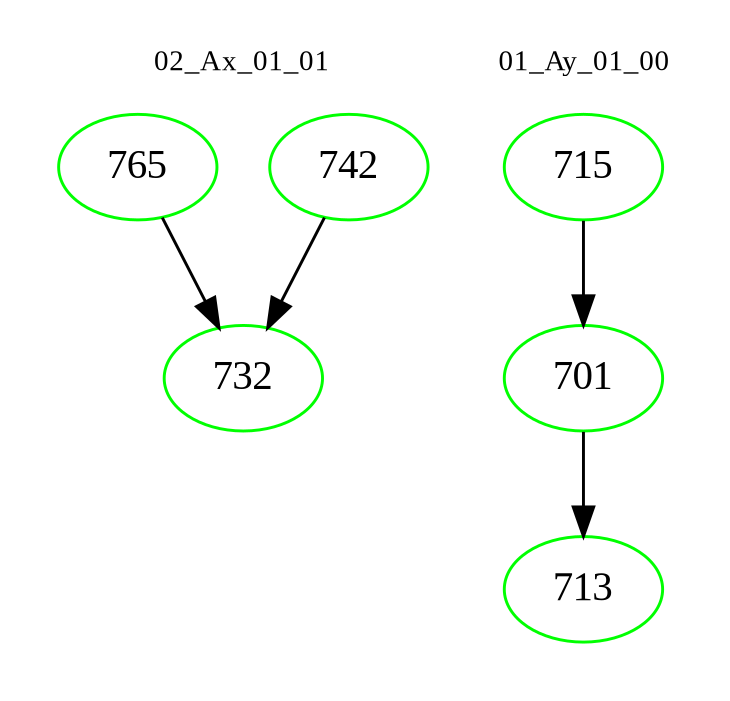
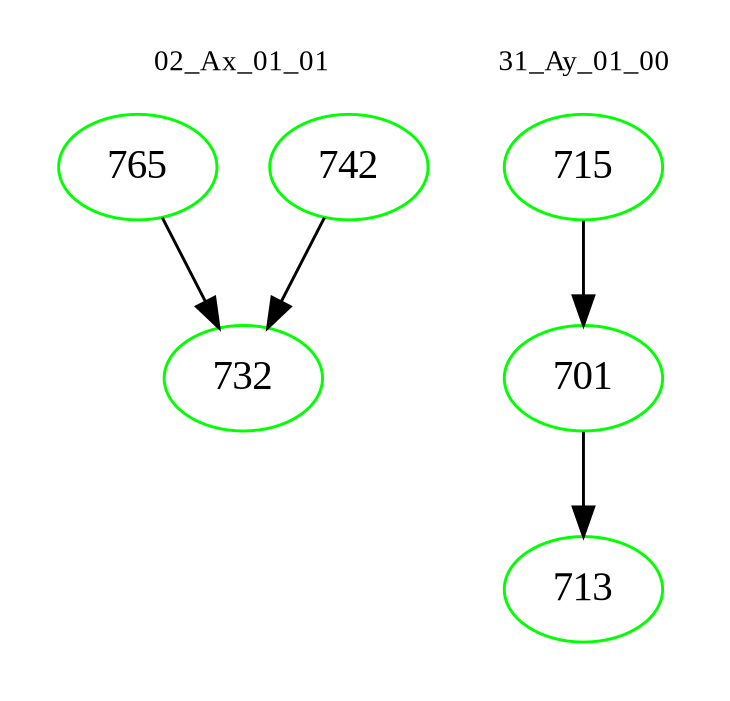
cluster "01_Ay_01_00": label "01_Ay_01_00" -> "31_Ay_01_00"
